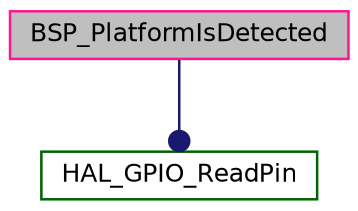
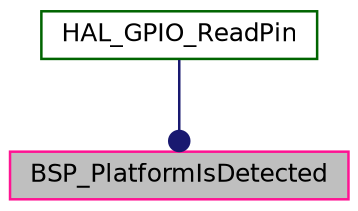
edge "BSP_PlatformIsDetected" -> "HAL_GPIO_ReadPin": reversed
